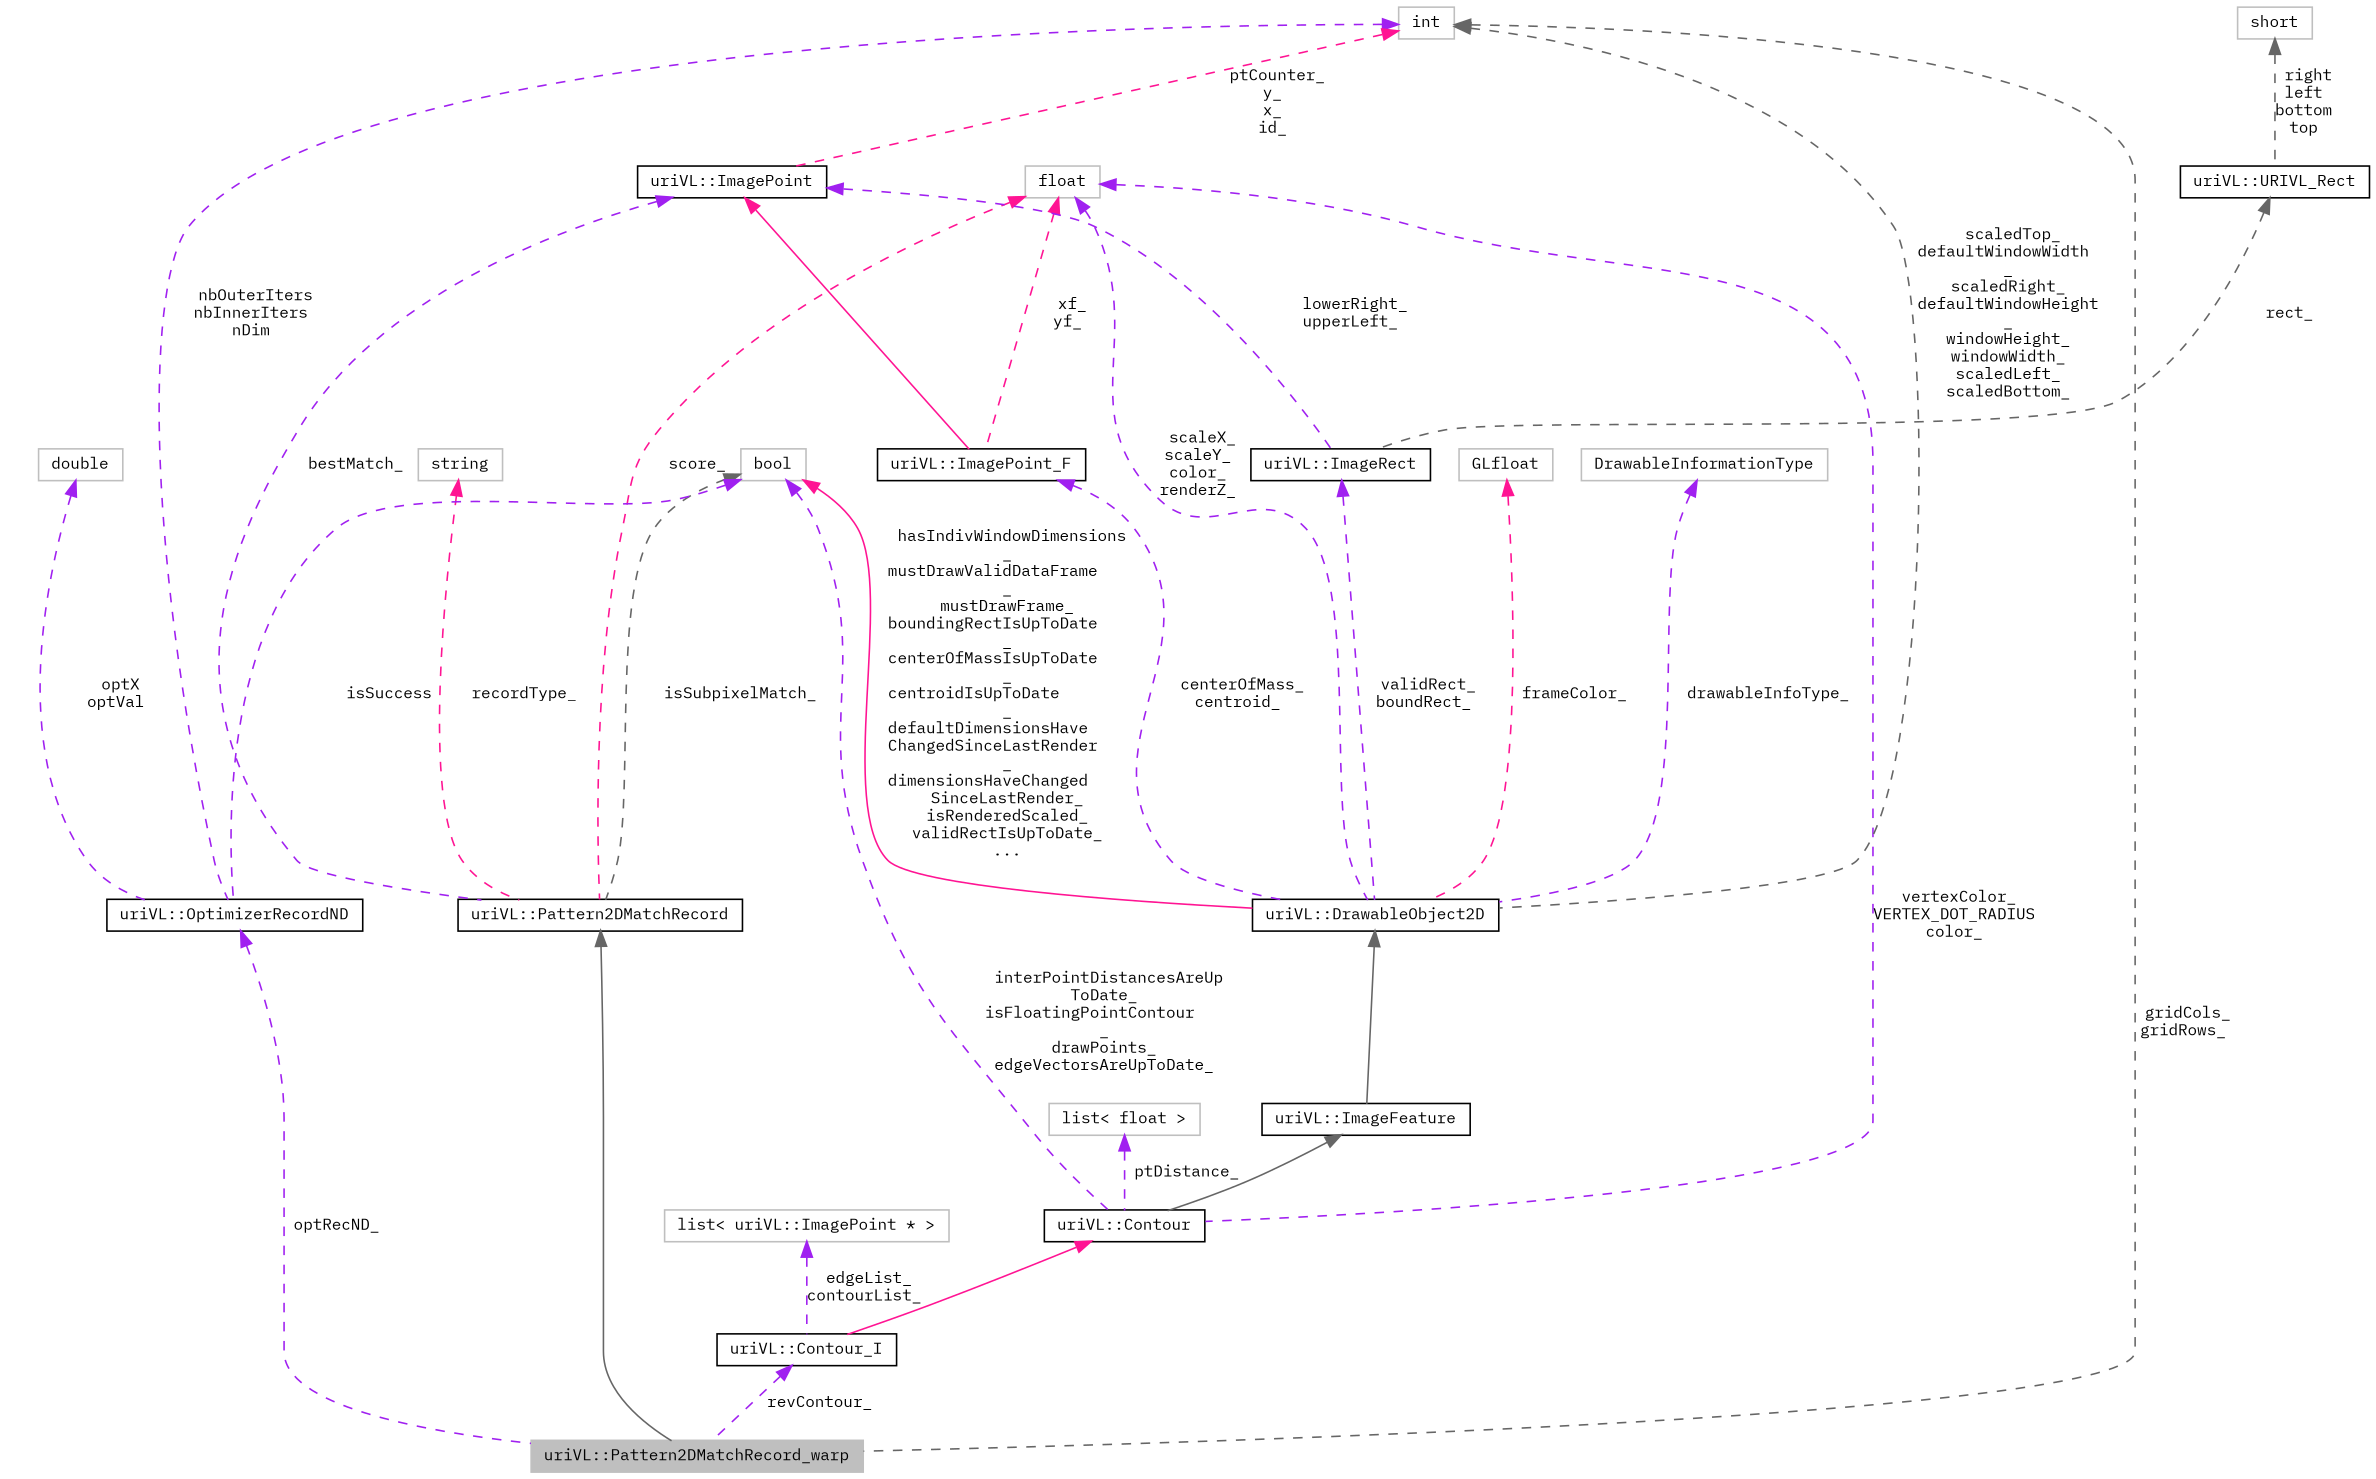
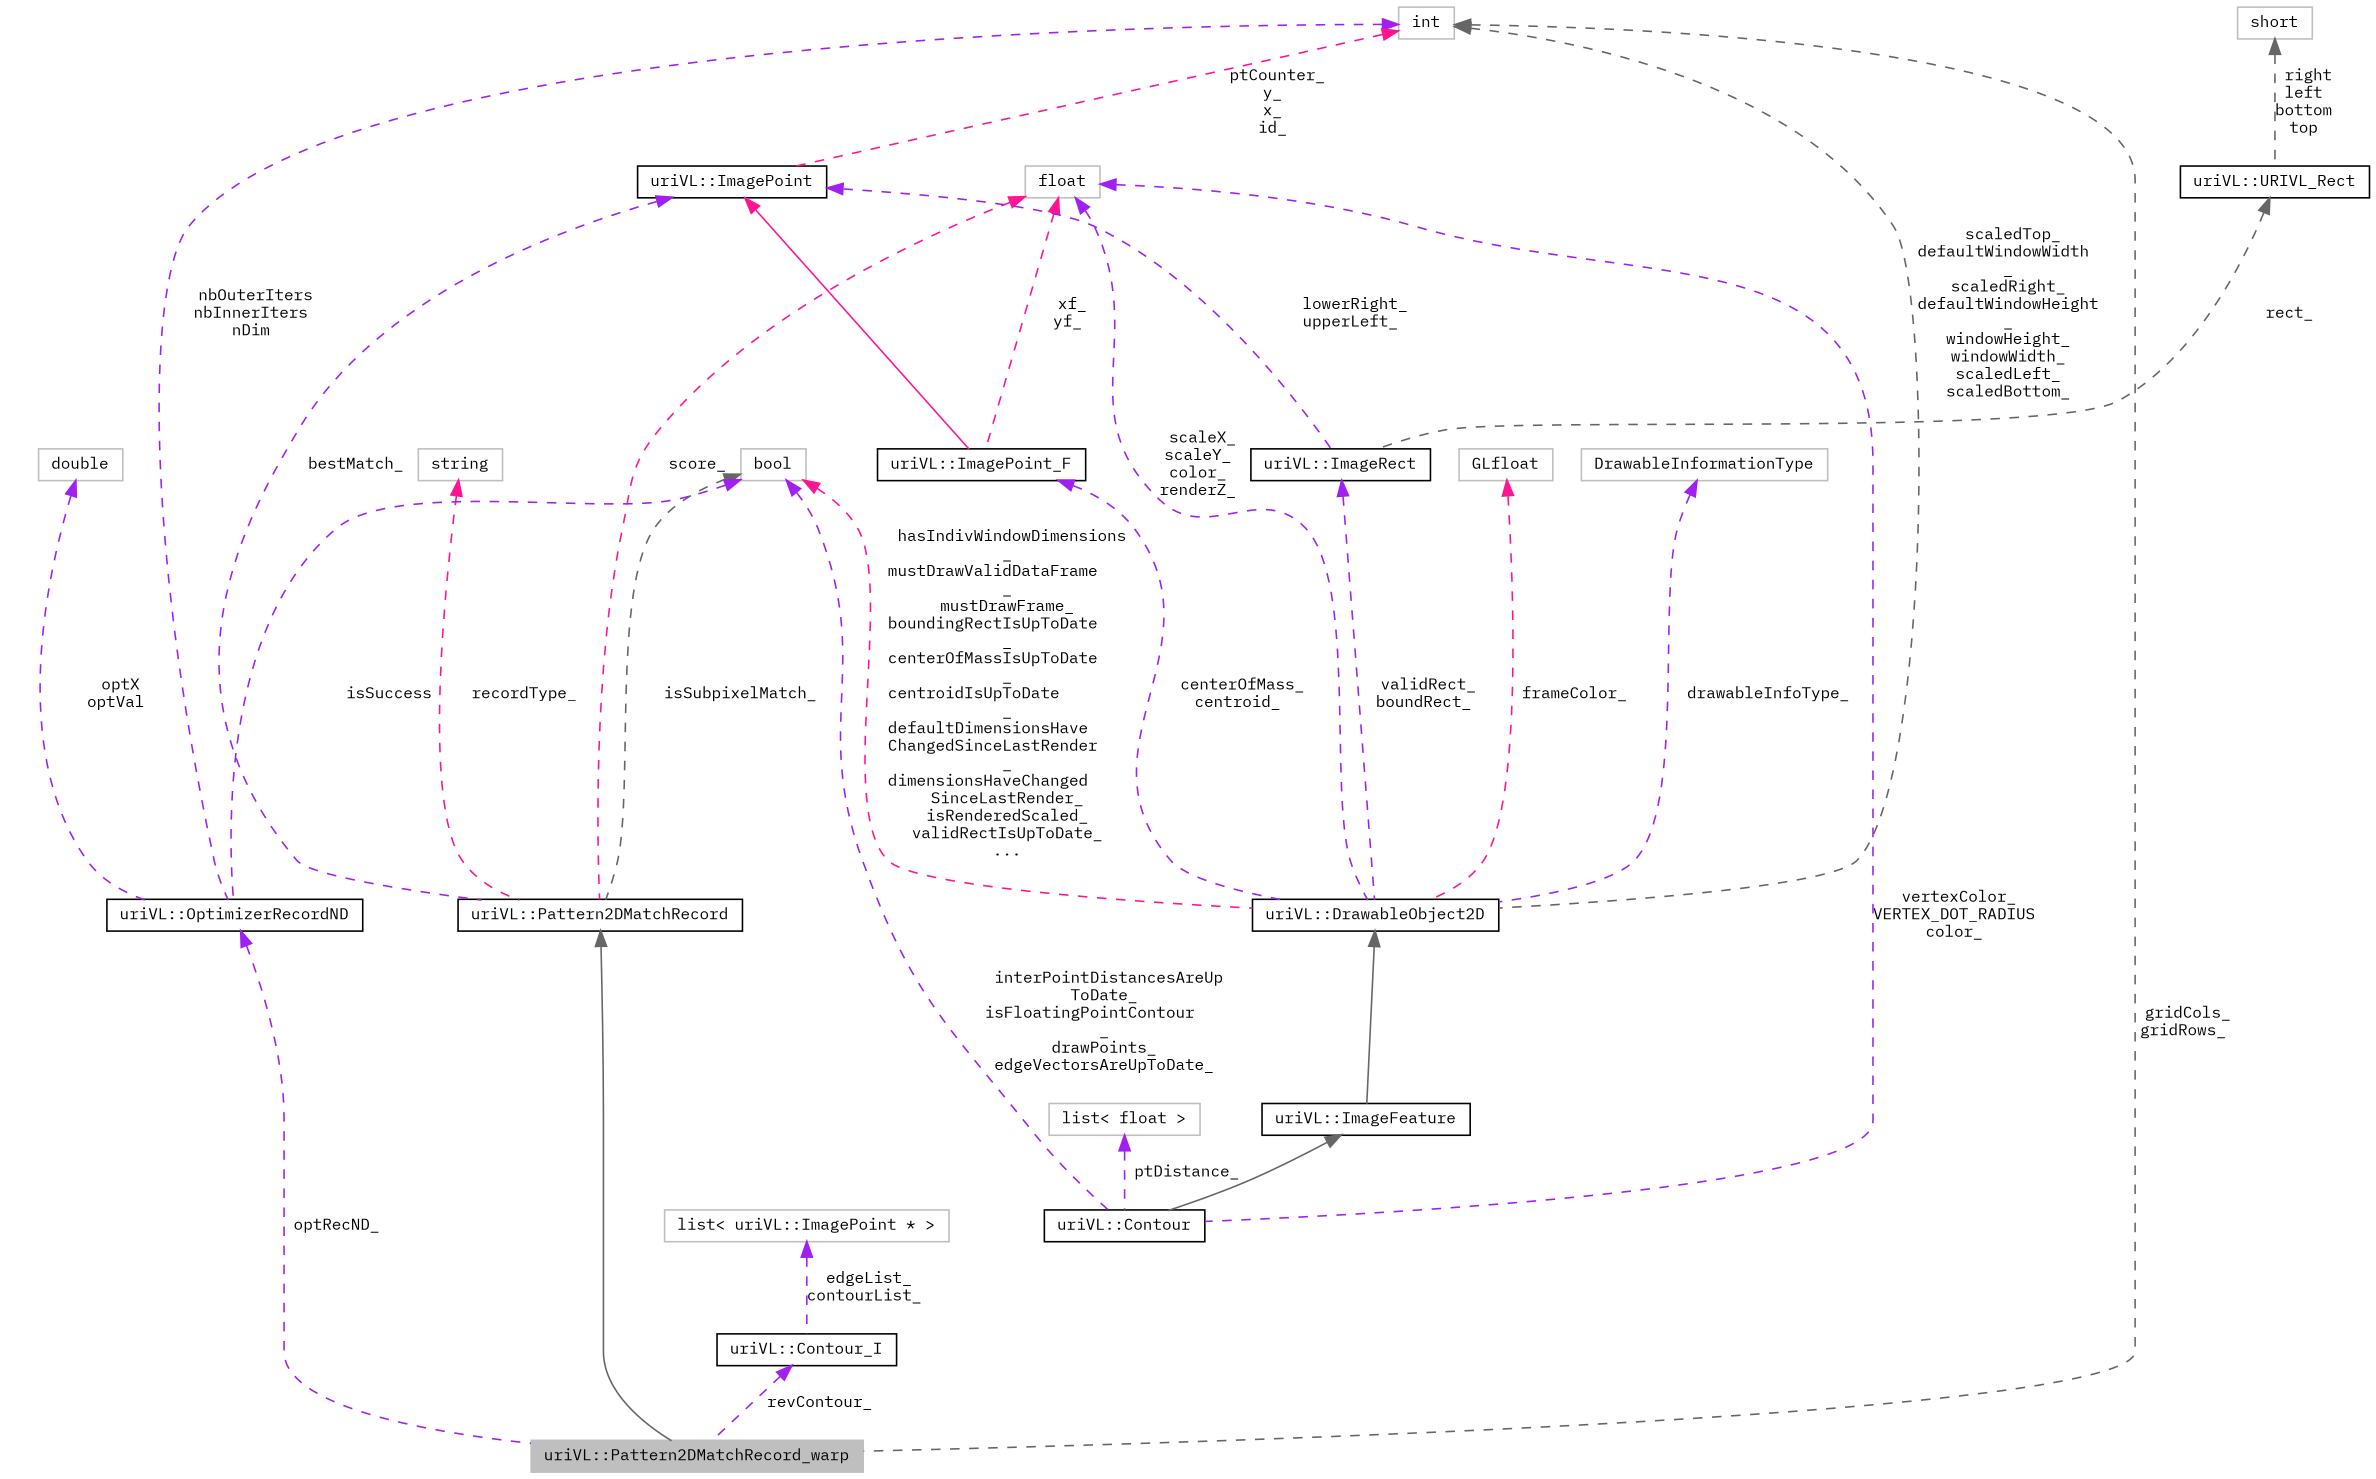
edge "uriVL::DrawableObject2D" -> "bool": style solid -> dashed
edge "uriVL::Contour_I" -> "uriVL::Contour": removed
